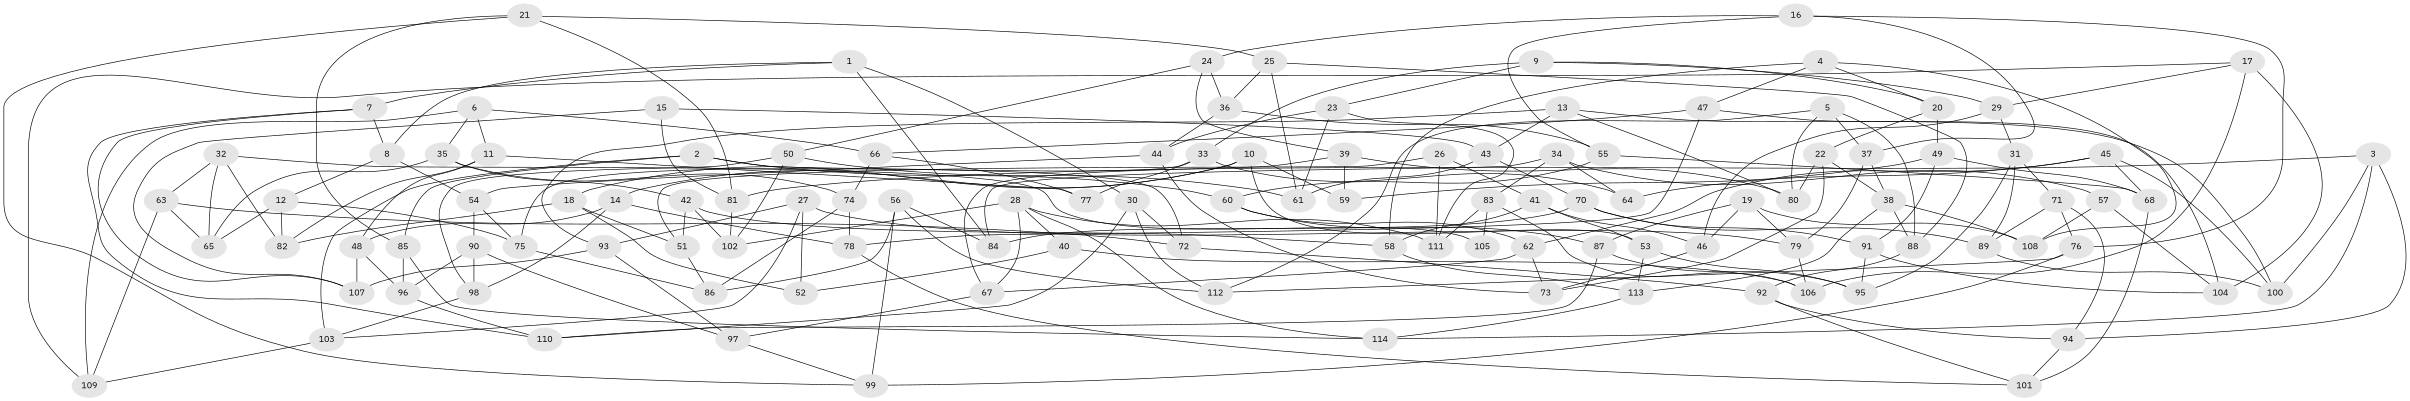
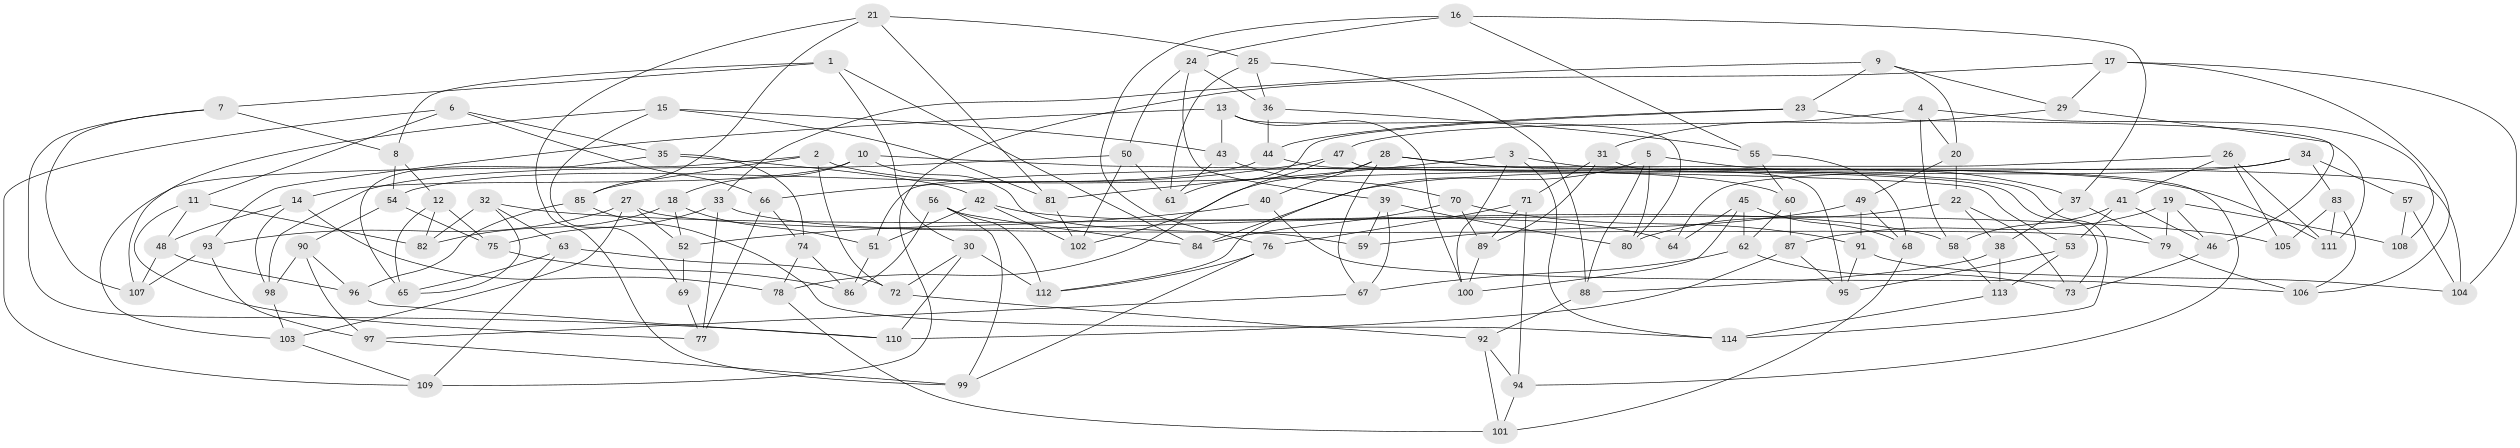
edge "26" -- "105": added
edge "38" -- "108": removed
node "69": added
